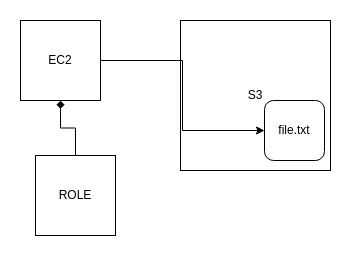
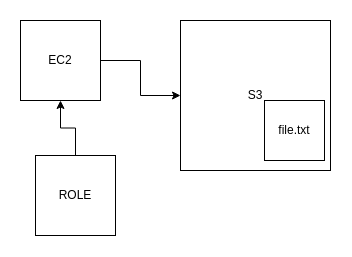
edge "ROLE" -> "EC2": arrowhead diamond -> classic
edge "EC2" -> "file.txt": now "EC2" -> "S3"
node "file.txt": shape rounded rectangle -> rectangle
